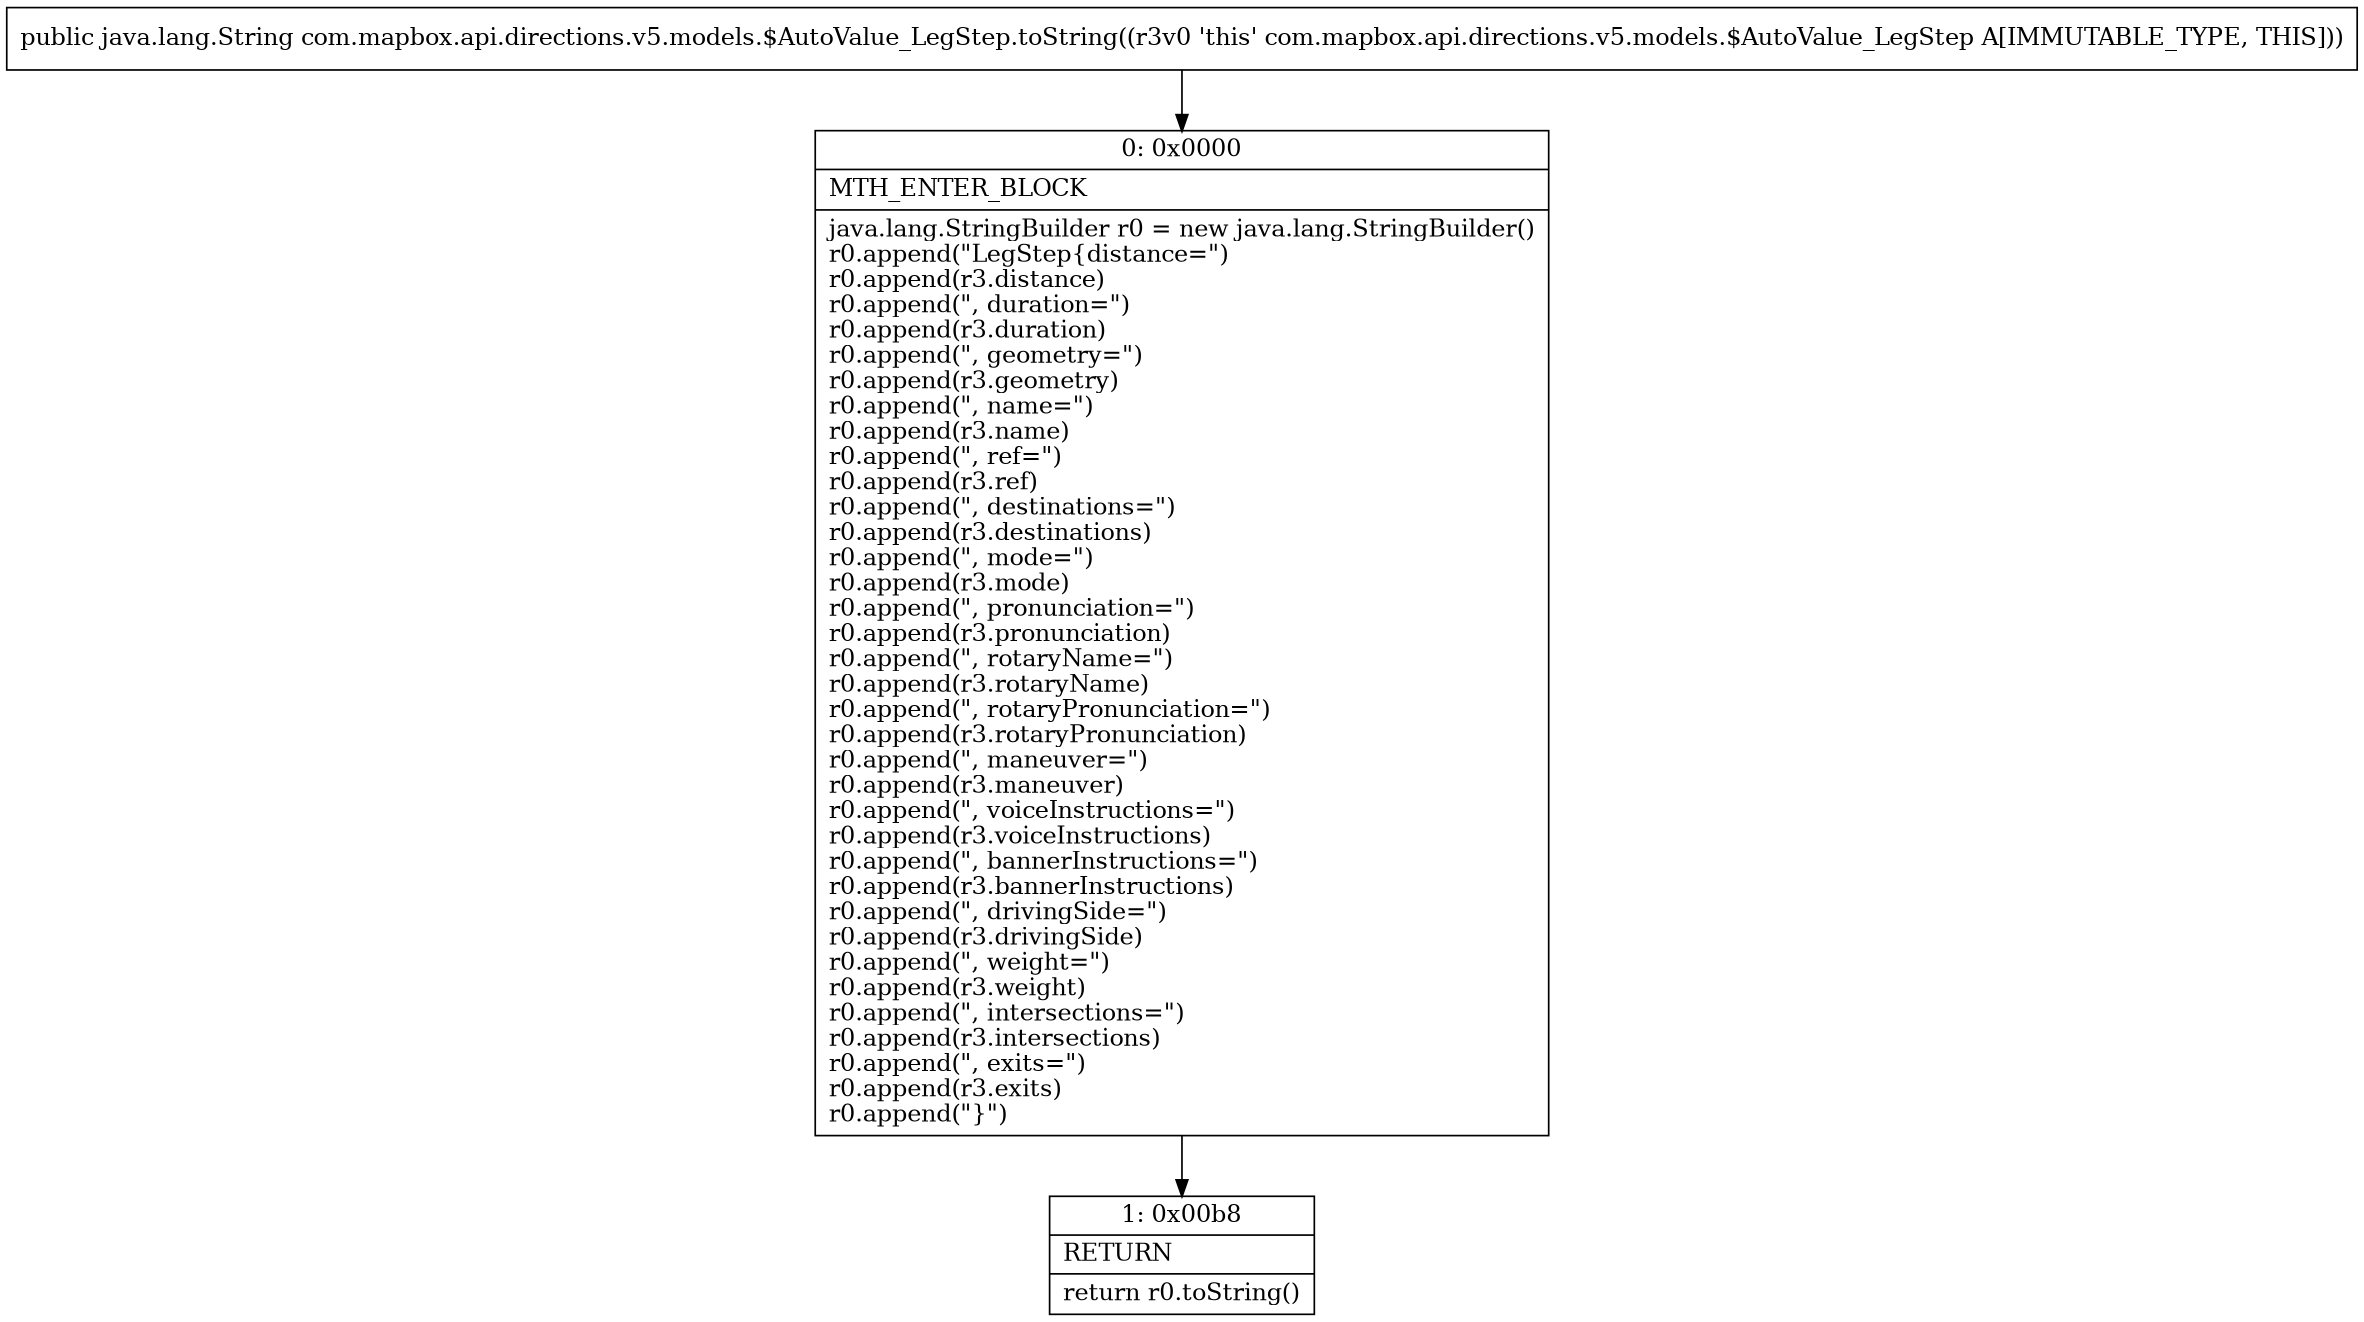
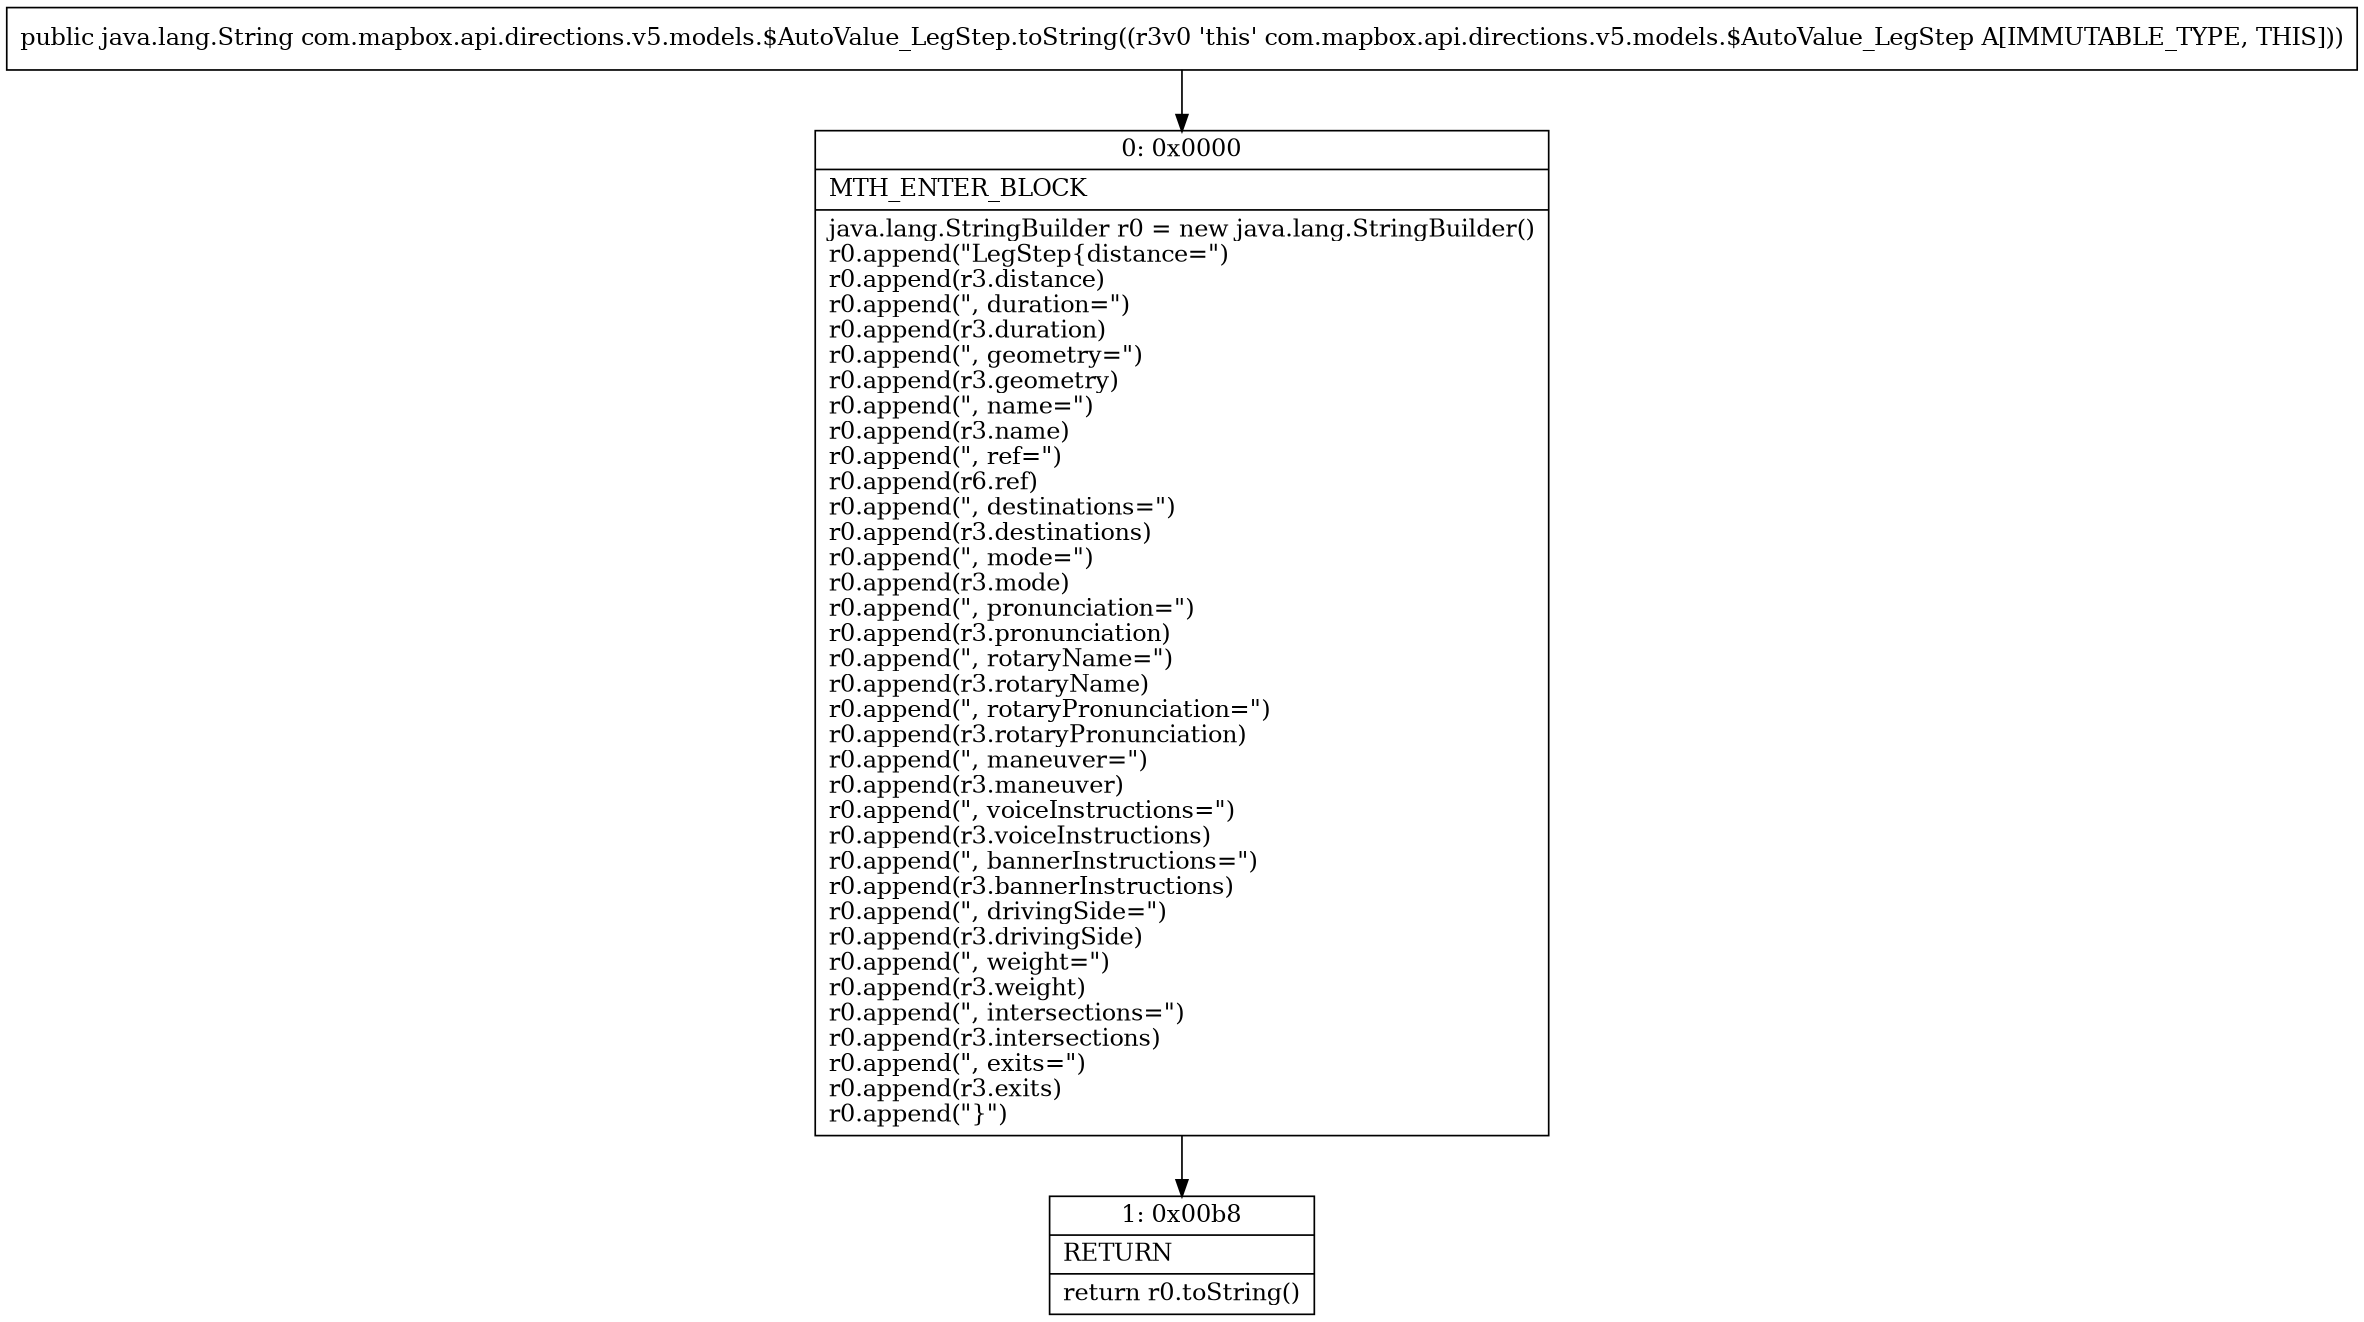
node "0: 0x0000": text "r0.append(r3.ref)" -> "r0.append(r6.ref)"
